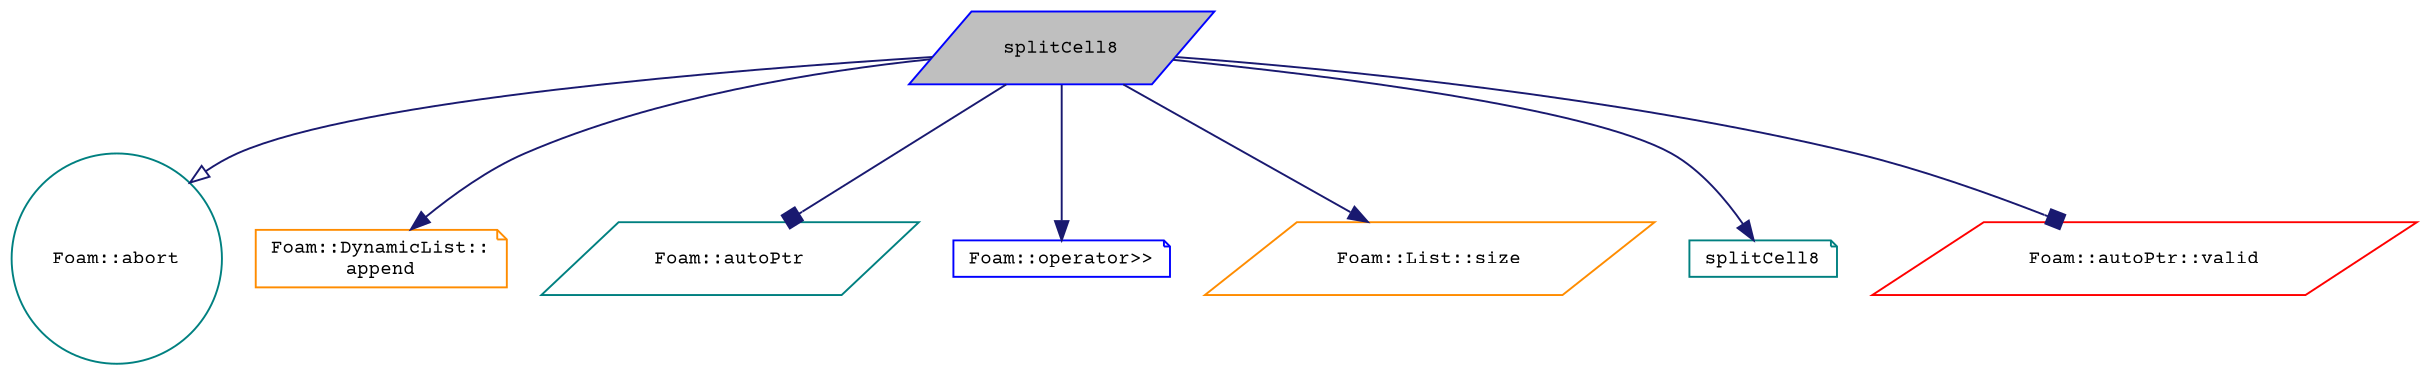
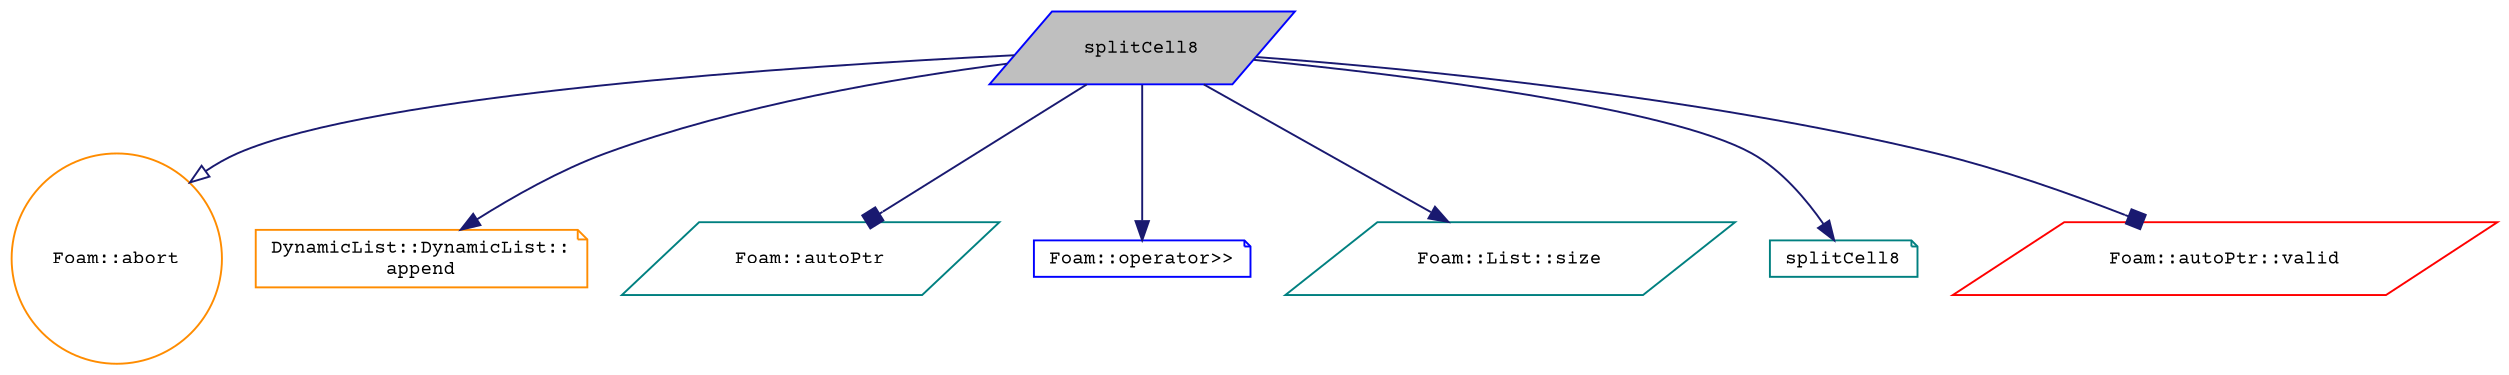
node "Foam::abort": color teal -> darkorange
node "Foam::DynamicList:: append": label "Foam::DynamicList:: append" -> "DynamicList::DynamicList:: append"
node "Foam::List::size": color darkorange -> teal
